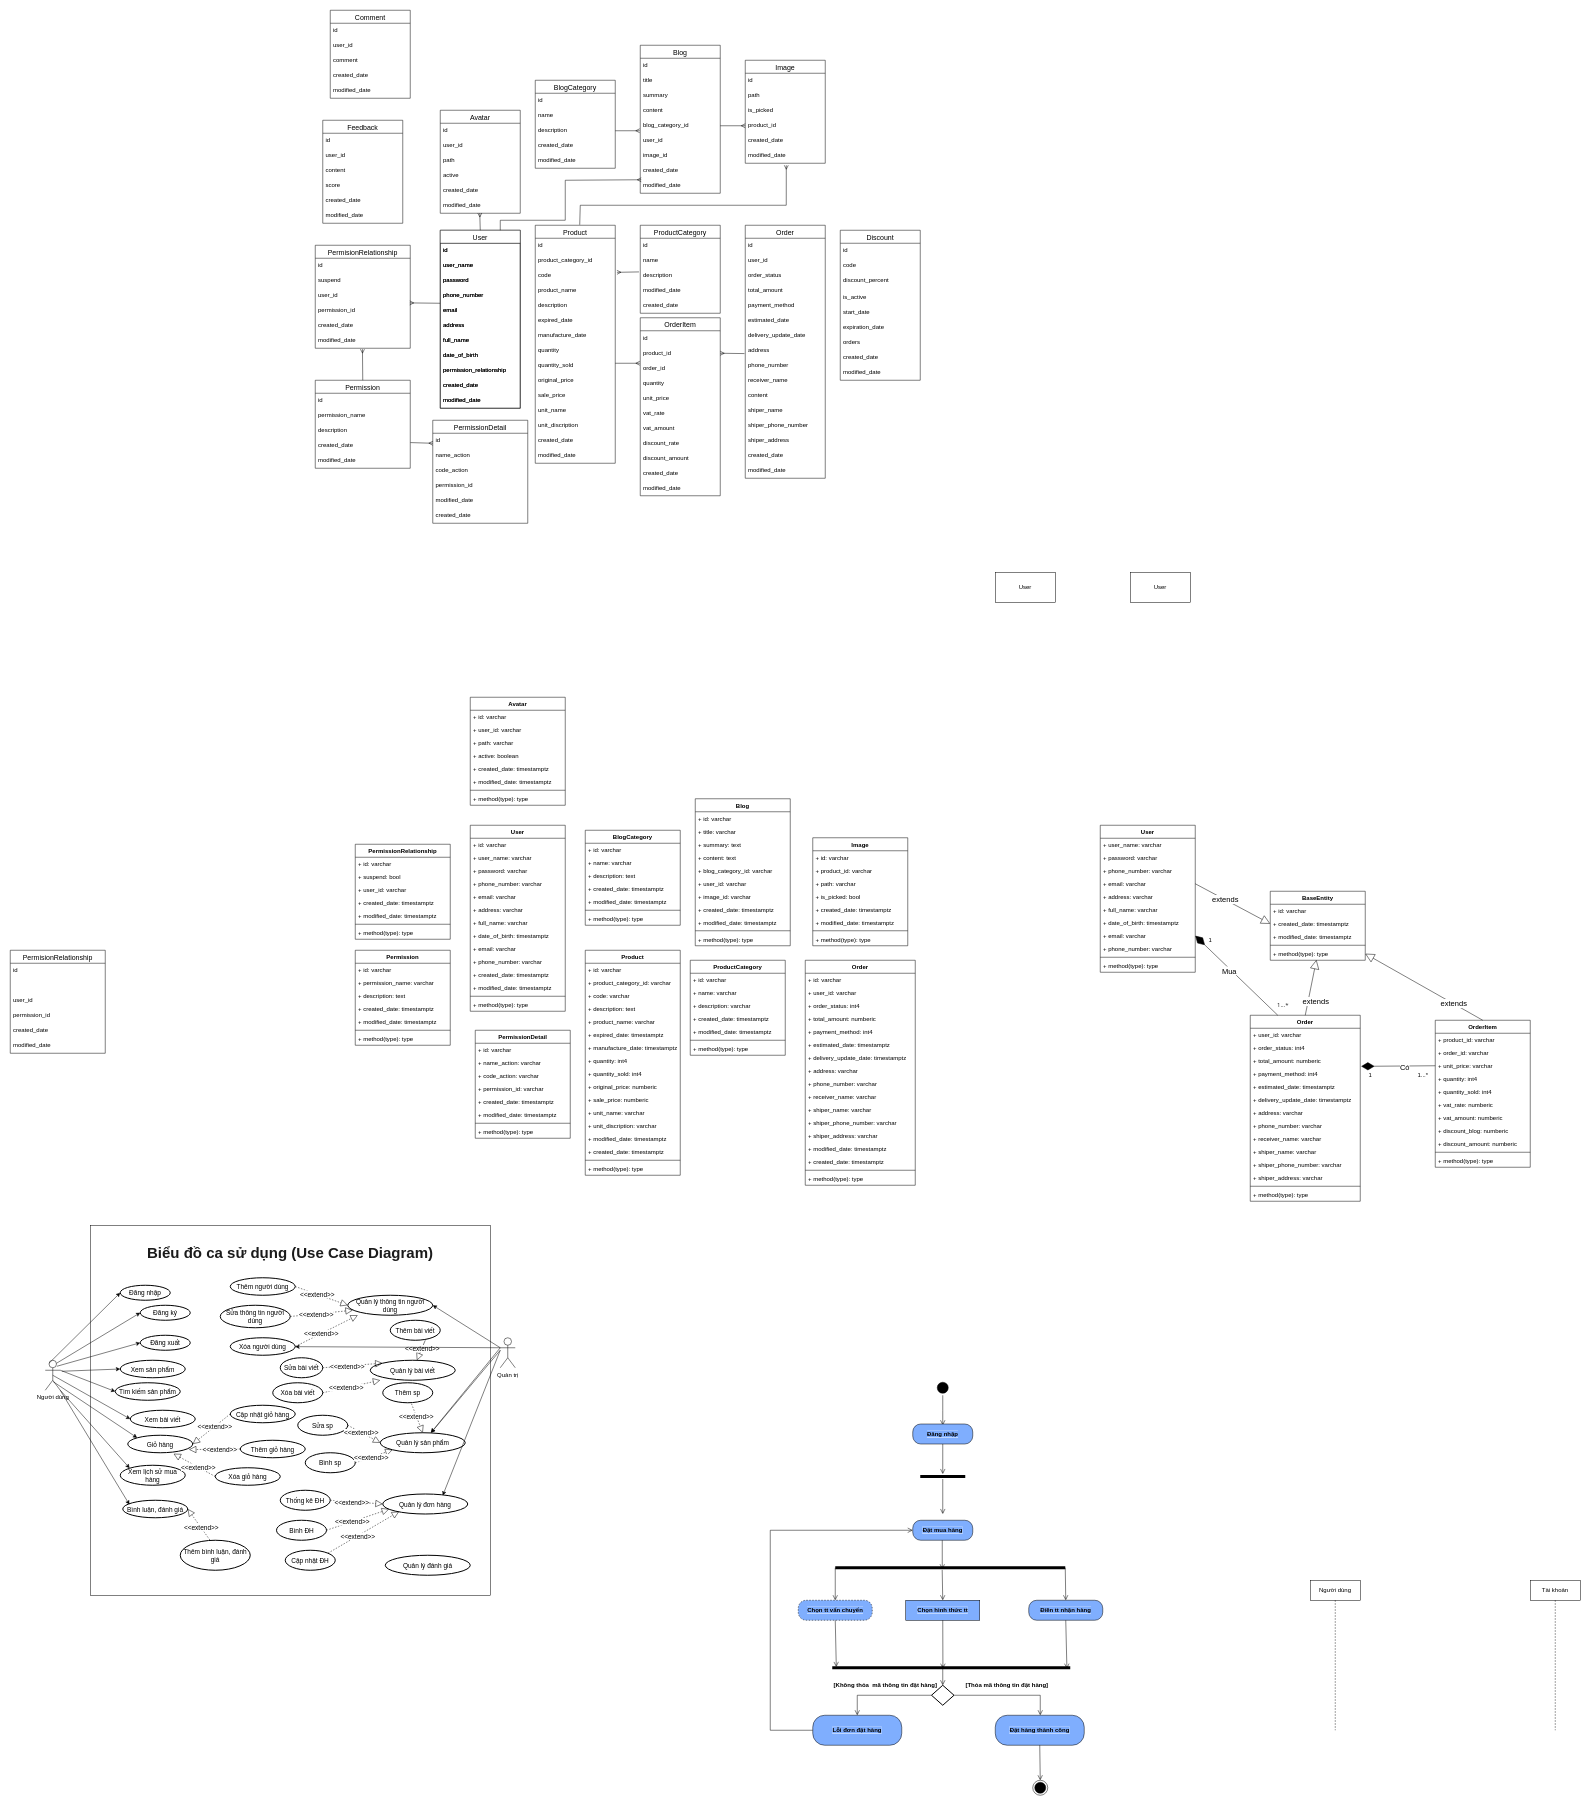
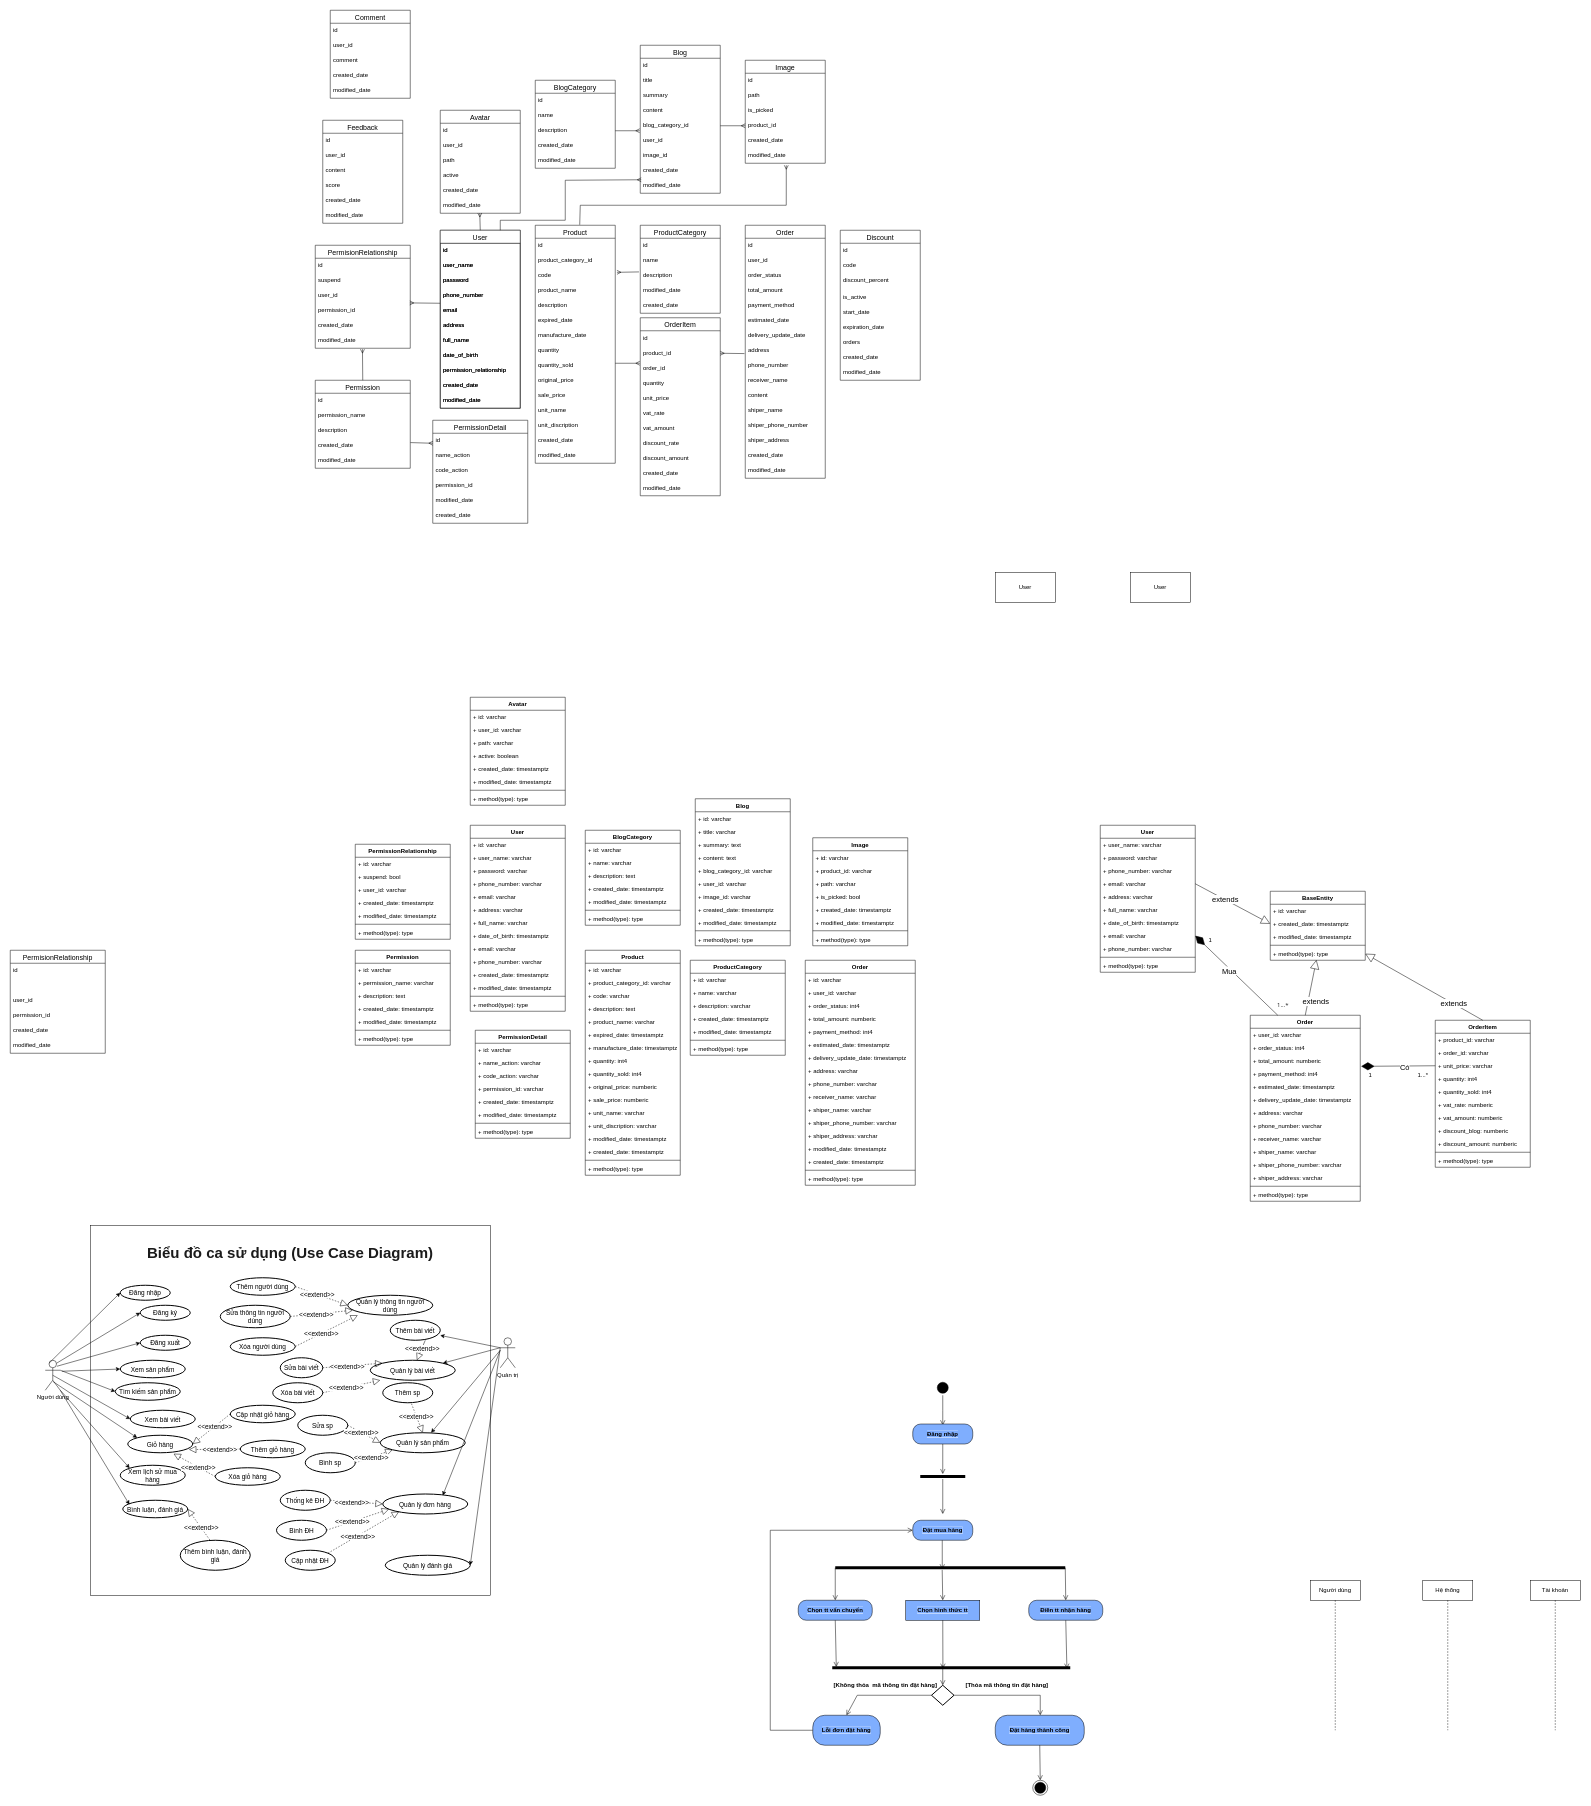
edge "Quản trị" -> "Quản lý thông tin người dùng": now "Quản trị" -> "Thêm bài viết"
edge "Quản trị" -> "Xóa người dùng": now "Quản trị" -> "Quản lý bài viết"
edge "Quản trị" -> "Quản lý sản phẩm": now "Quản trị" -> "Quản lý đánh giá"
node "Chọn tt vẩn chuyển": style dashed -> solid
node "Hệ thống": added
node "Lỗi đơn đặt hàng": size 89x30 -> 68x30
